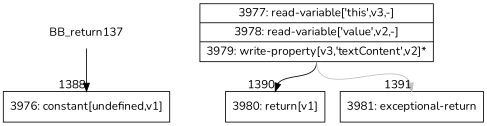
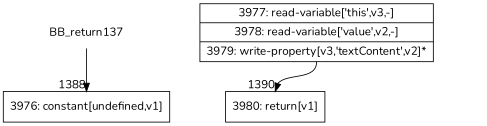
node "3981: exceptional-return": removed
